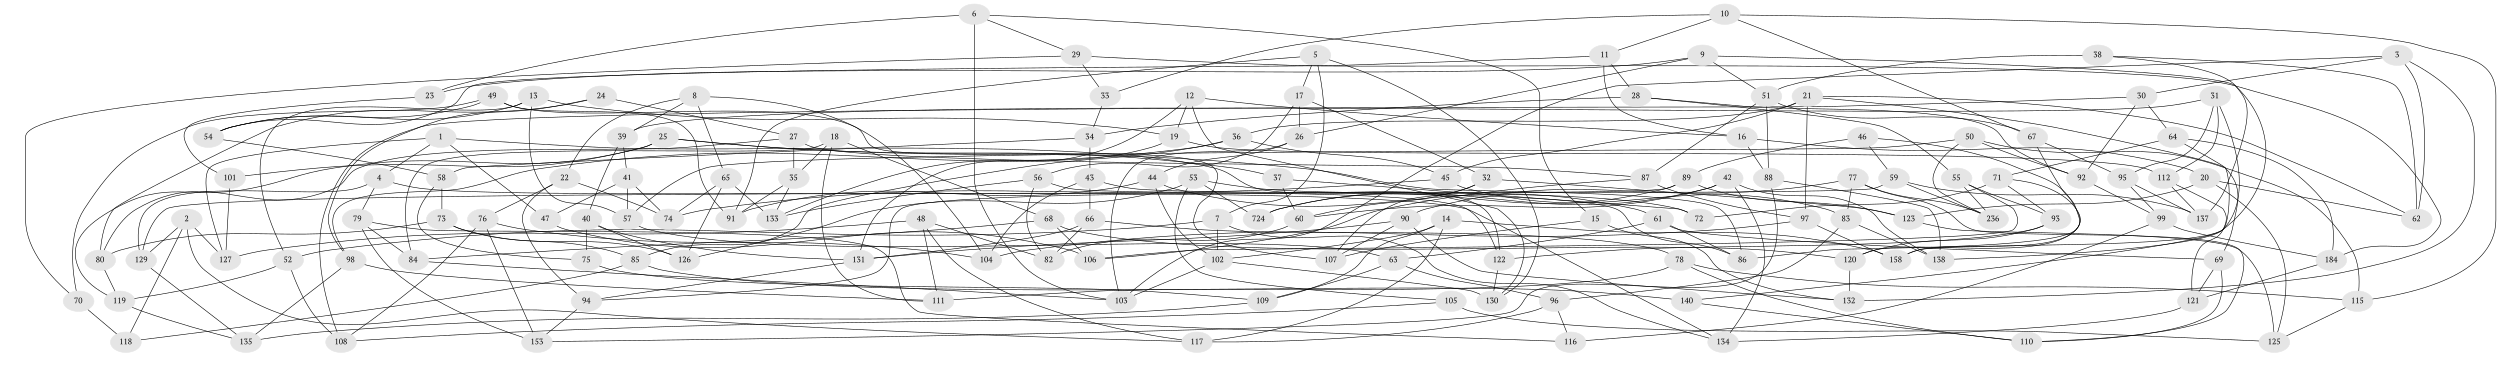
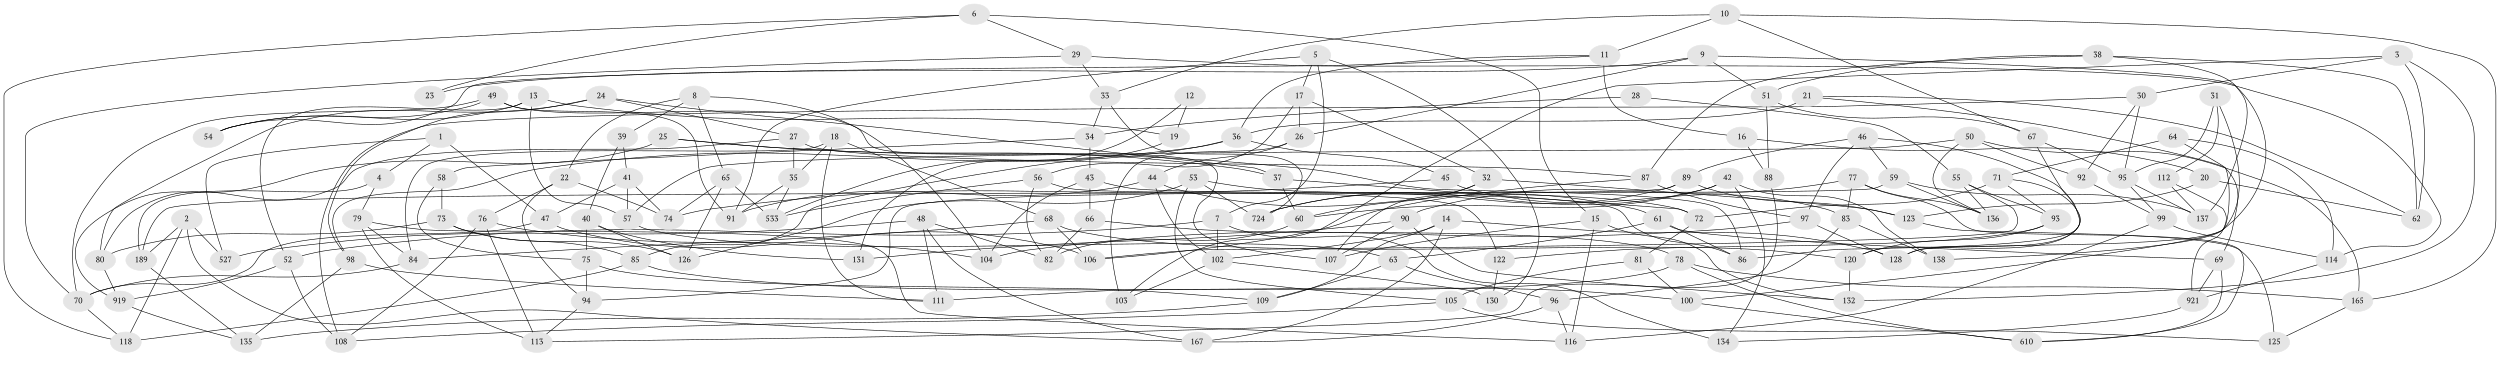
edge "11" -- "28": now "11" -- "36"
edge "28" -- "92": removed
edge "31" -- "39": removed
edge "30" -- "64": now "30" -- "95"
edge "12" -- "16": removed
edge "24" -- "37": added
edge "51" -- "87": now "38" -- "87"
edge "21" -- "45": removed
edge "1" -- "122": removed
edge "19" -- "112": removed
edge "54" -- "58": removed
edge "33" -- "724": added
edge "21" -- "97": now "46" -- "97"
edge "12" -- "130": removed
node "101": removed
edge "4" -- "134": removed
edge "88" -- "138": removed
edge "6" -- "103": now "6" -- "118"
node "133": label "133" -> "533"
node "236": label "236" -> "136"
edge "66" -- "131": removed
edge "47" -- "70": added
edge "20" -- "125": removed
node "129": label "129" -> "189"
node "127": label "127" -> "527"
node "81": added
node "158": label "158" -> "128"
node "184": label "184" -> "114"
edge "15" -- "116": added
edge "84" -- "103": now "84" -- "70"
edge "131" -- "94": now "75" -- "94"
node "119": label "119" -> "919"
node "140": label "140" -> "100"
node "121": label "121" -> "921"
node "115": label "115" -> "165"
node "153": label "153" -> "113"
node "117": label "117" -> "167"
node "110": label "110" -> "610"
